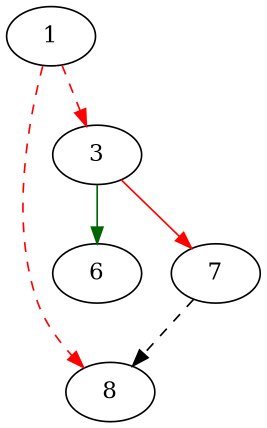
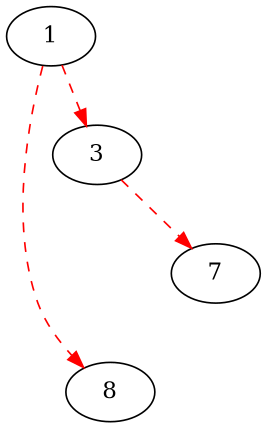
edge "3" -> "7": style solid -> dashed
node "6": removed
edge "7" -> "8": removed
